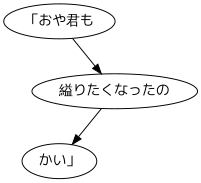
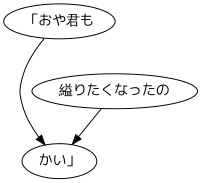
edge "「おや君も" -> "縊りたくなったの": now "「おや君も" -> "かい」"
